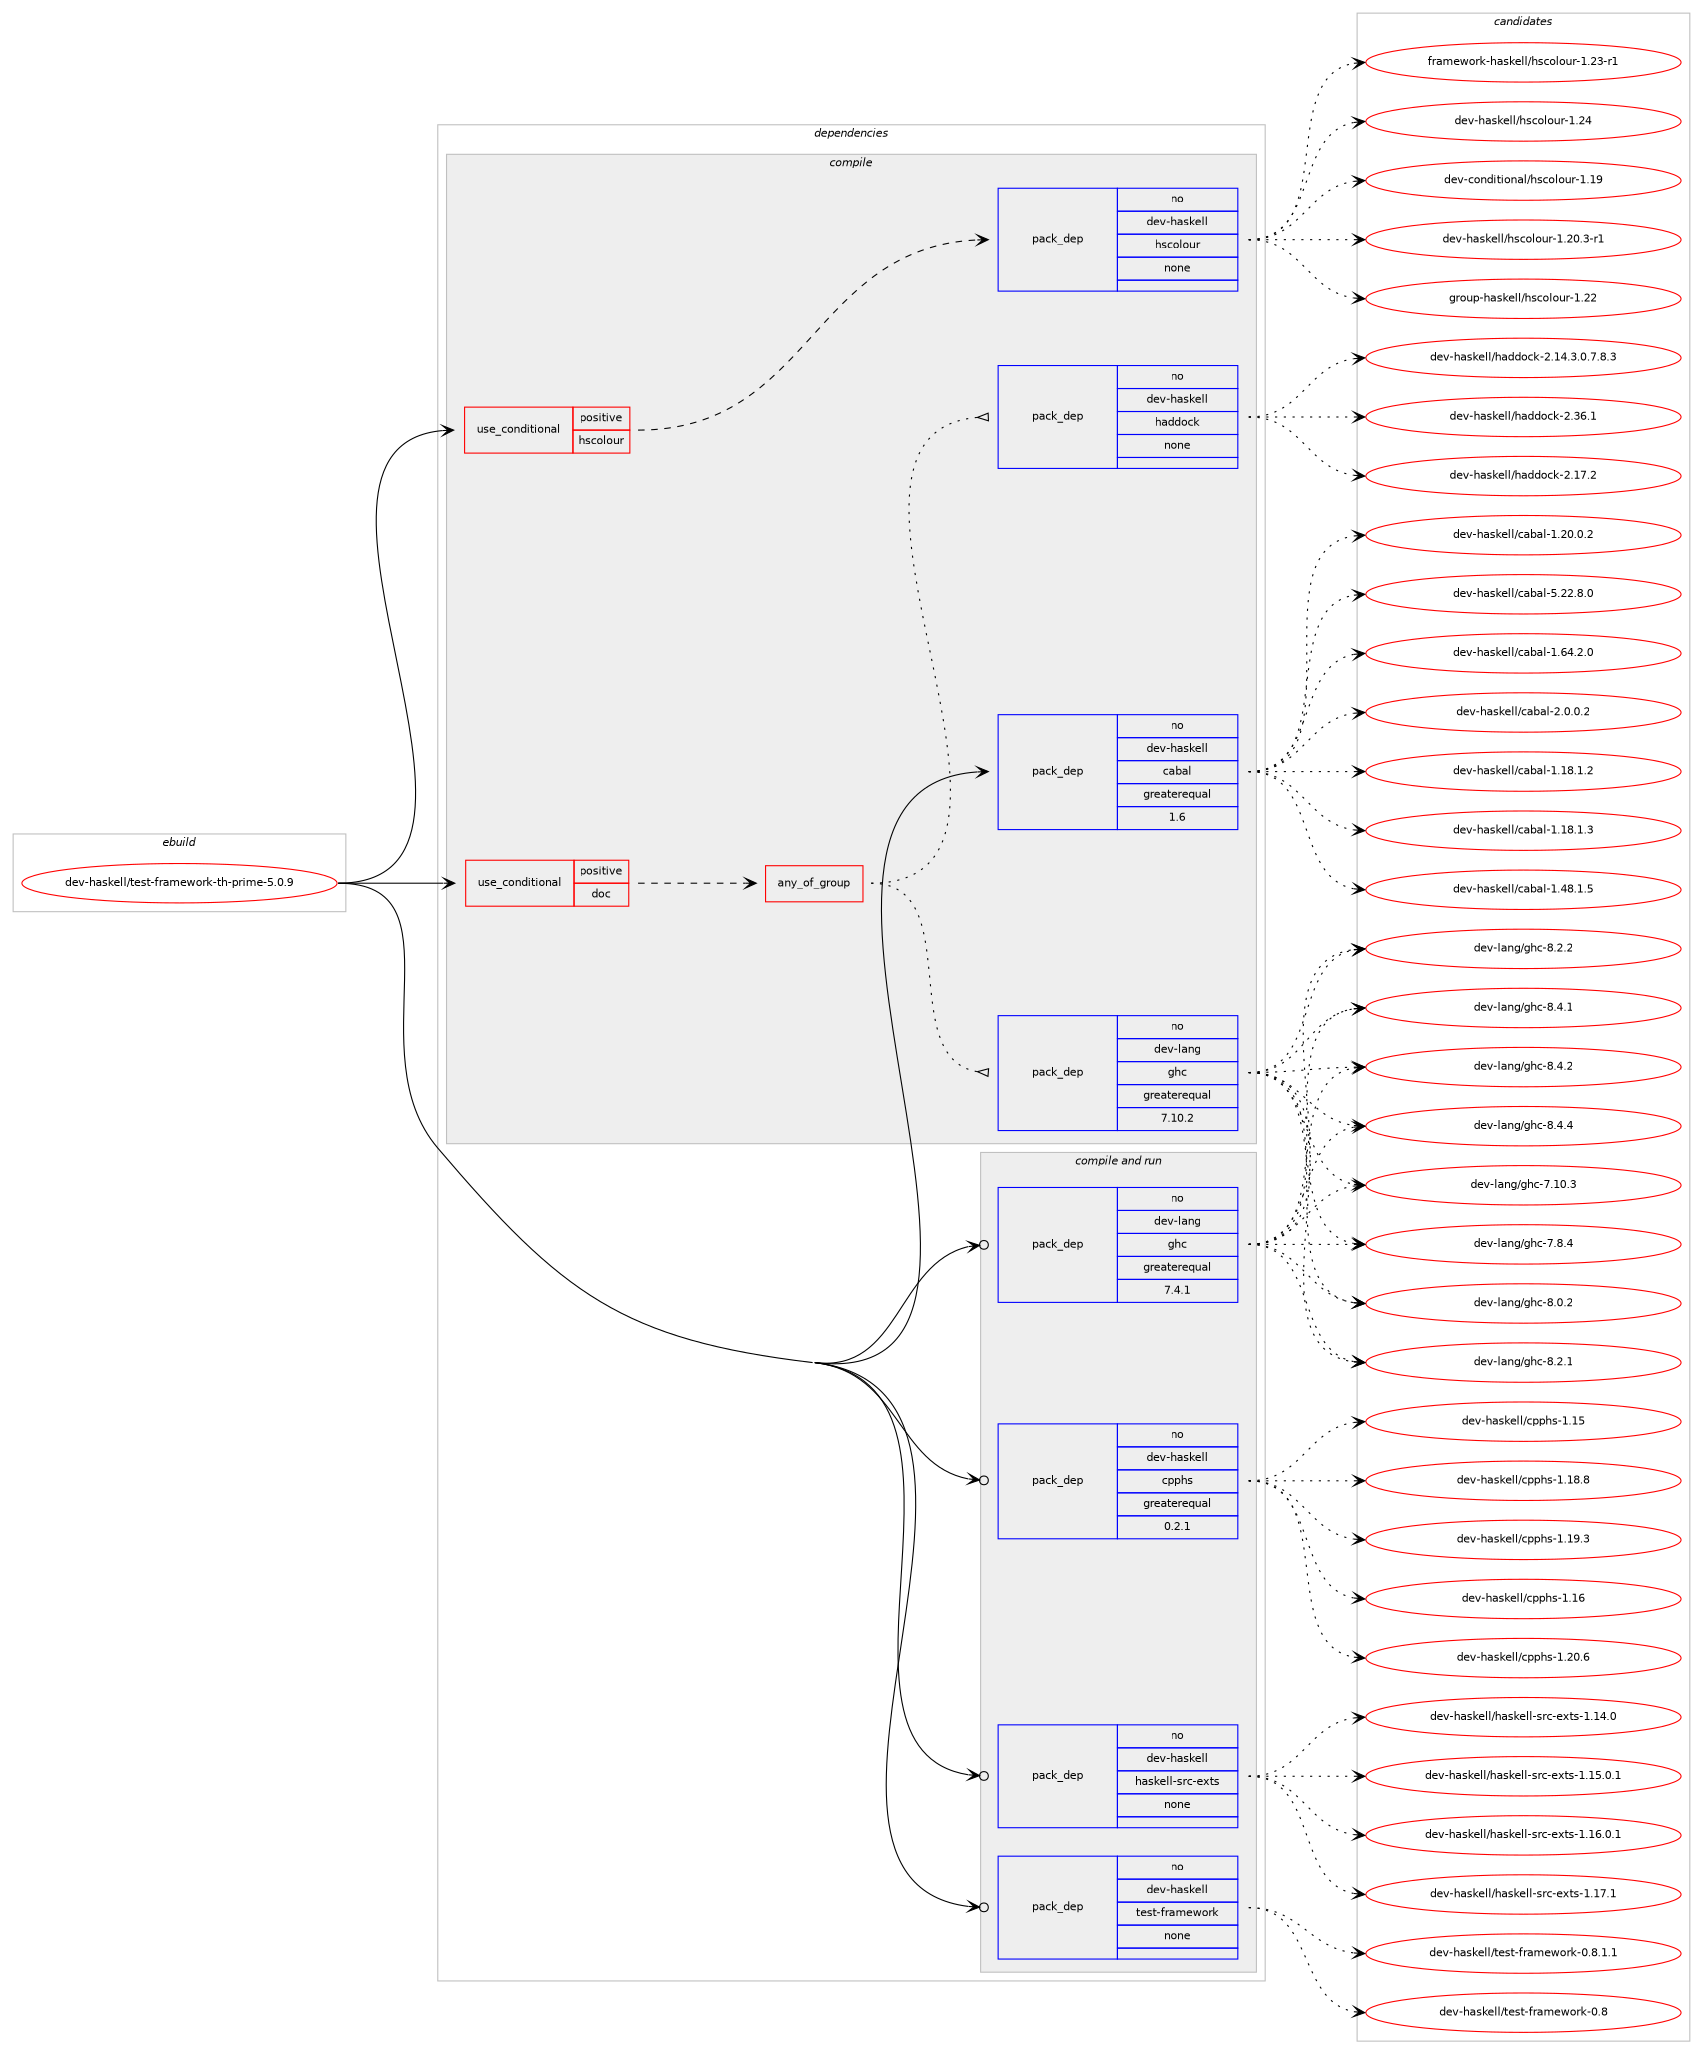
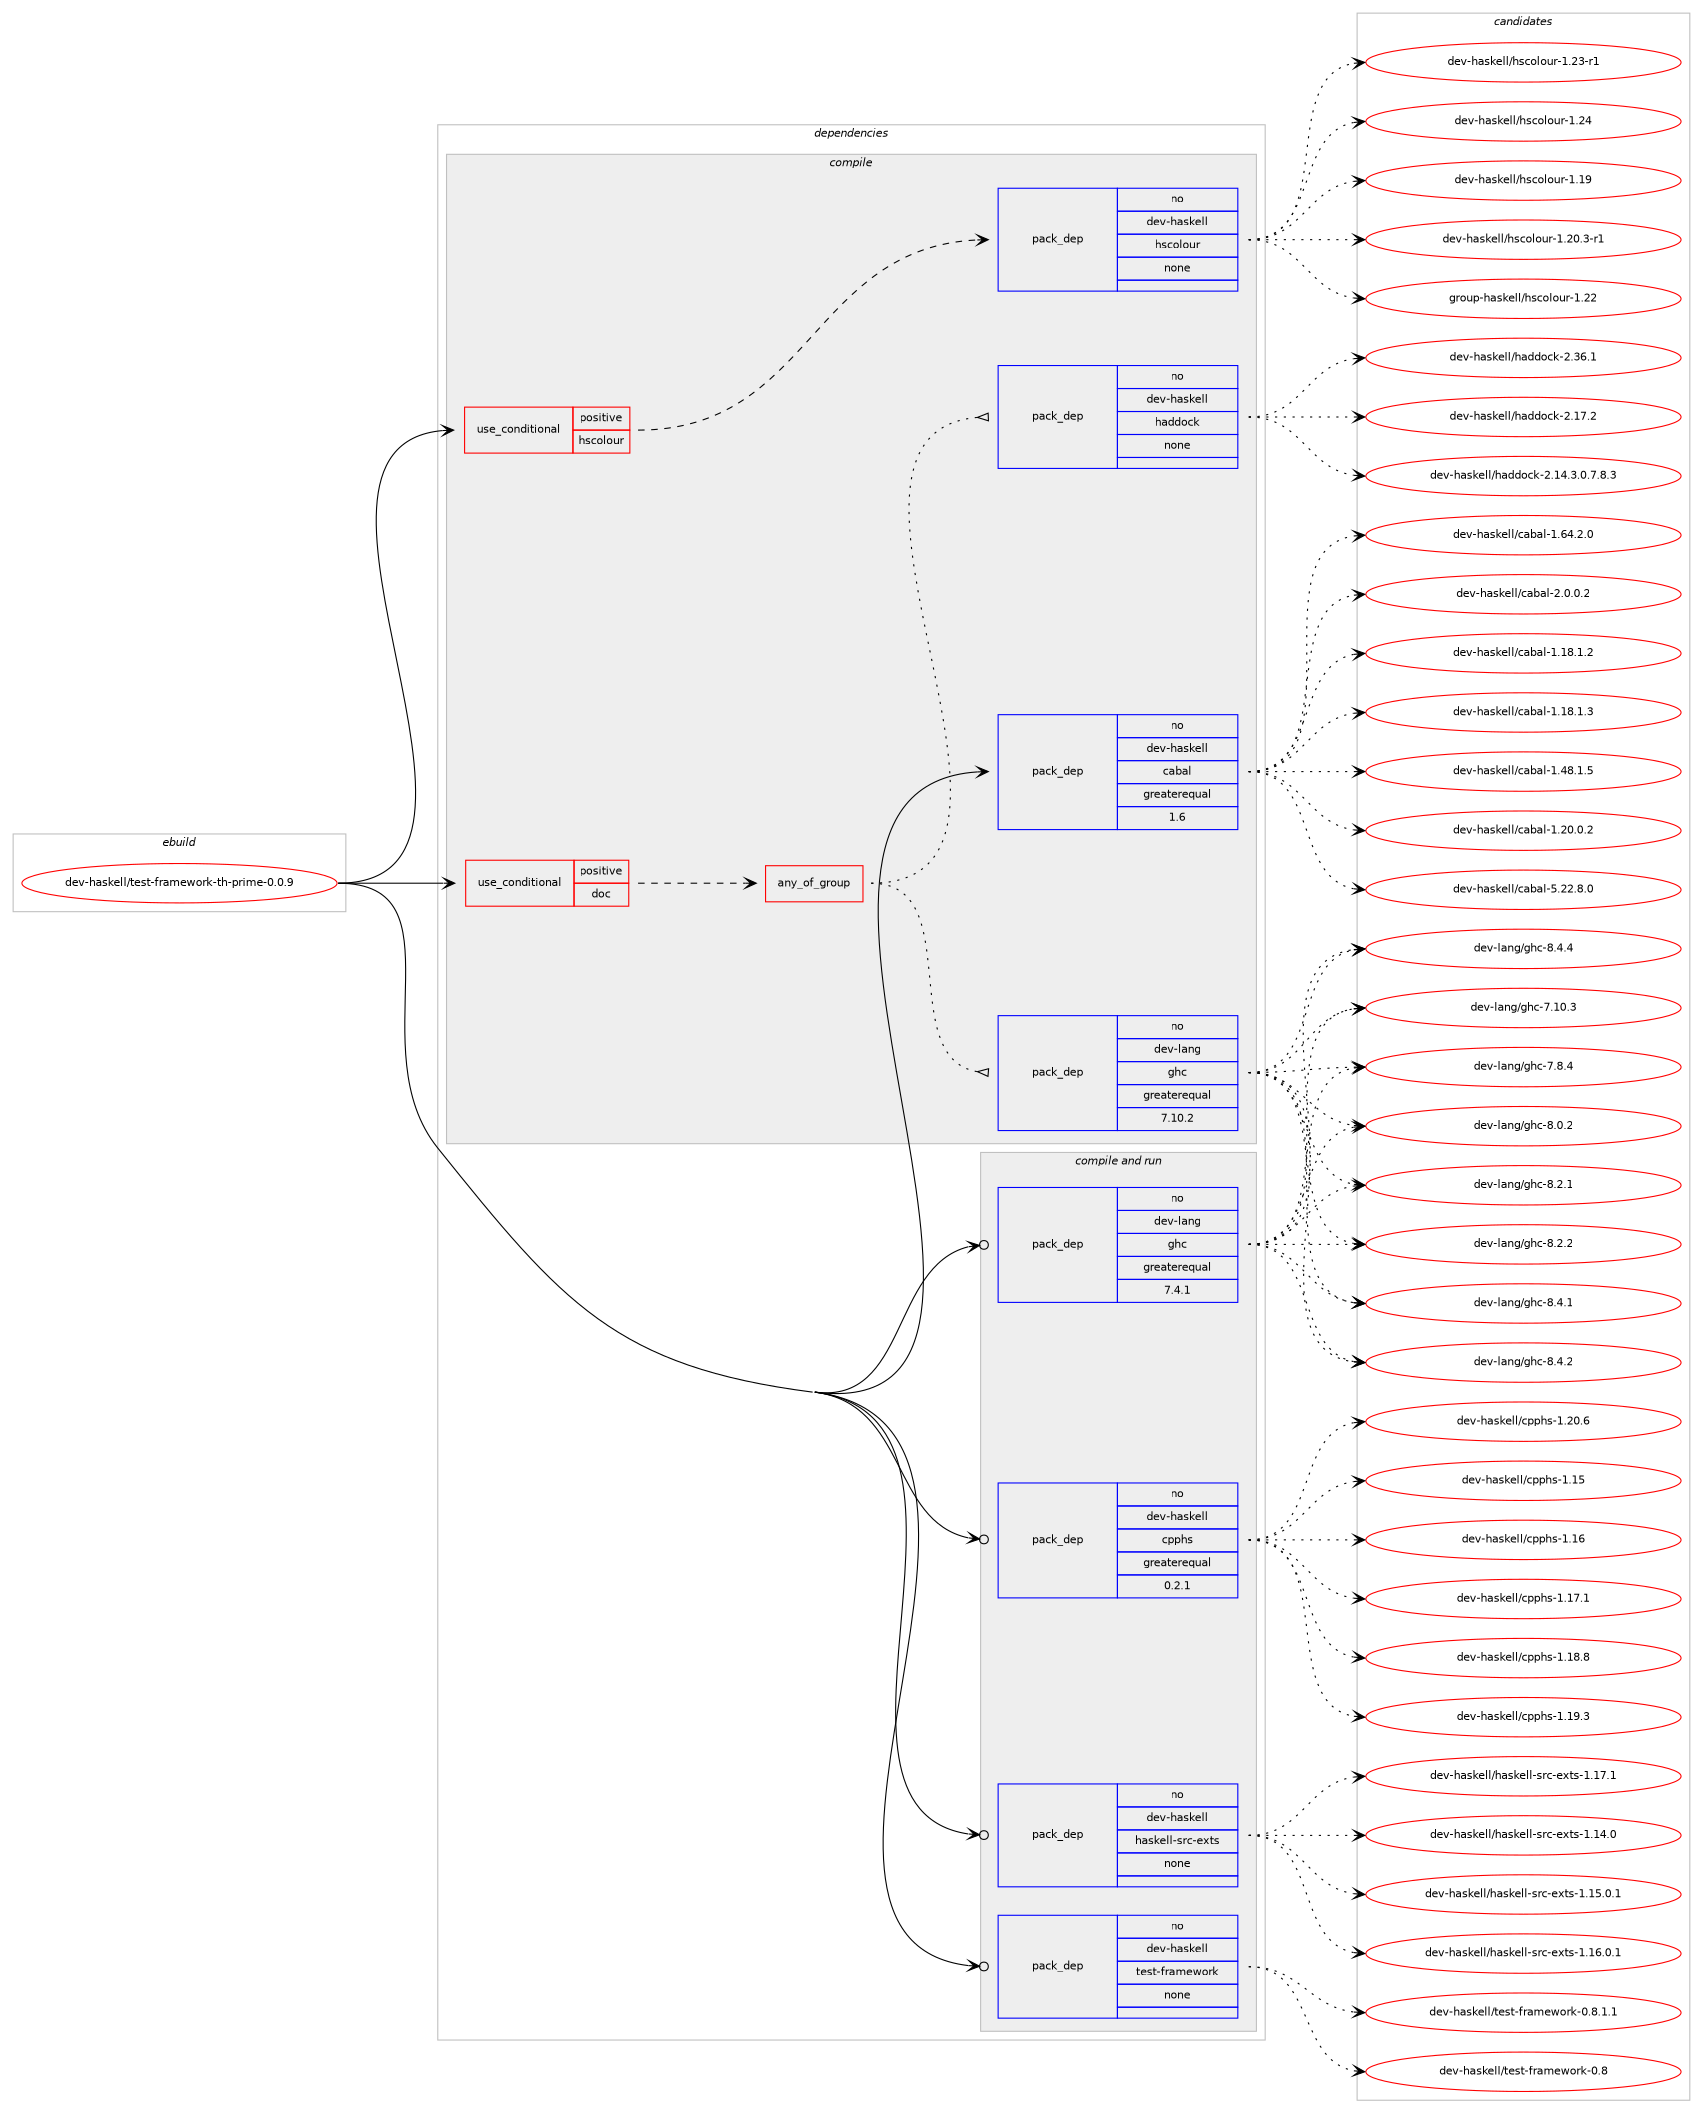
node "framework-haskell/hscolour-1.23-r1": label "framework-haskell/hscolour-1.23-r1" -> "dev-haskell/hscolour-1.23-r1"
node "dev-conditional/hscolour-1.19": label "dev-conditional/hscolour-1.19" -> "dev-haskell/hscolour-1.19"
node "dev-haskell/test-framework-th-prime-5.0.9": label "dev-haskell/test-framework-th-prime-5.0.9" -> "dev-haskell/test-framework-th-prime-0.0.9"
node "dev-haskell/cpphs-1.17.1": added
